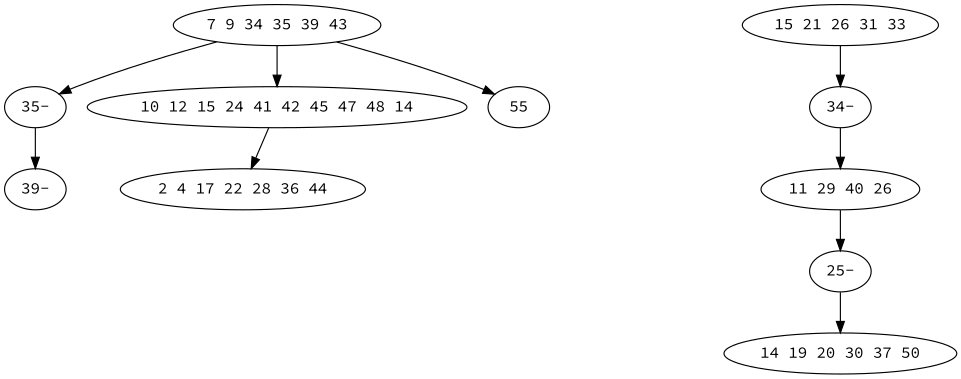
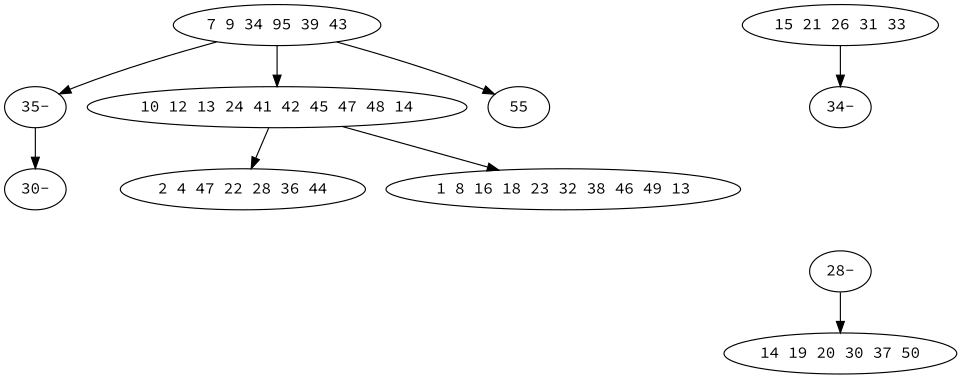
node "7 9 34 35 39 43": label "7 9 34 35 39 43" -> "7 9 34 95 39 43"
node "10 12 15 24 41 42 45 47 48 14": label "10 12 15 24 41 42 45 47 48 14" -> "10 12 13 24 41 42 45 47 48 14"
node "39-": label "39-" -> "30-"
node "2 4 17 22 28 36 44": label "2 4 17 22 28 36 44" -> "2 4 47 22 28 36 44"
node "1 8 16 18 23 32 38 46 49 13": added
node "11 29 40 26": removed
node "25-": label "25-" -> "28-"
